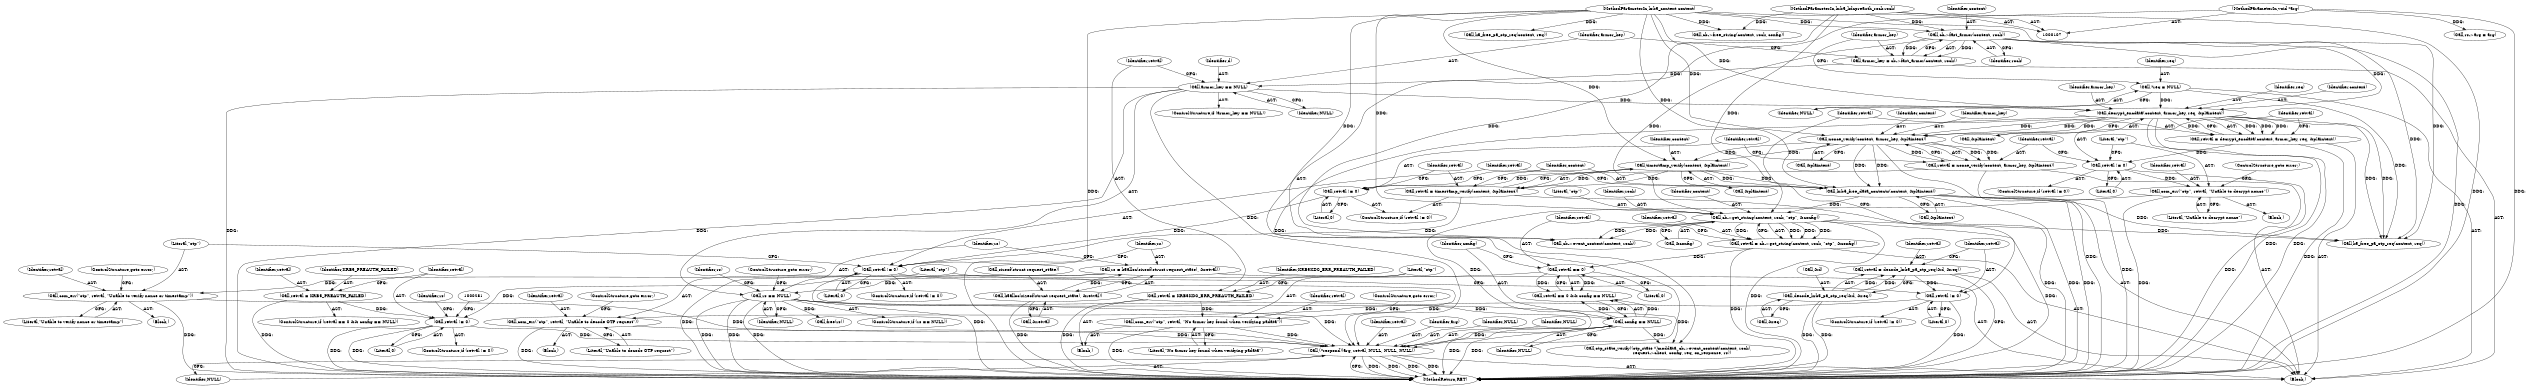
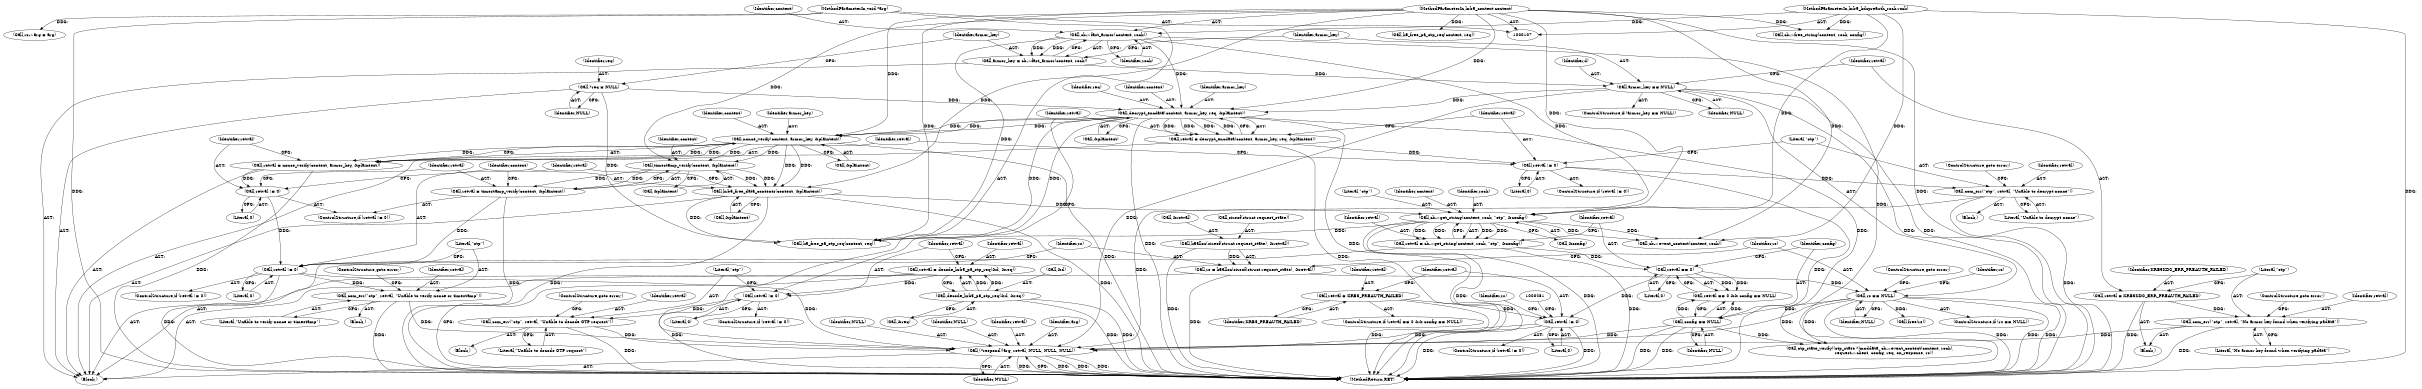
edge "(MethodParameterIn,krb5_context context)" -> "(Call,cb->fast_armor(context, rock))": label "DDG: " -> "AST: "
edge "(Call,rs = k5alloc(sizeof(struct request_state), &retval))" -> "(Call,k5alloc(sizeof(struct request_state), &retval))": removed, label "CFG:"
edge "(Call,retval = KRB5_PREAUTH_FAILED)" -> "(Identifier,KRB5_PREAUTH_FAILED)": added, label "CFG:"
edge "(Call,k5alloc(sizeof(struct request_state), &retval))" -> "(Call,&retval)": removed, label "CFG:"
